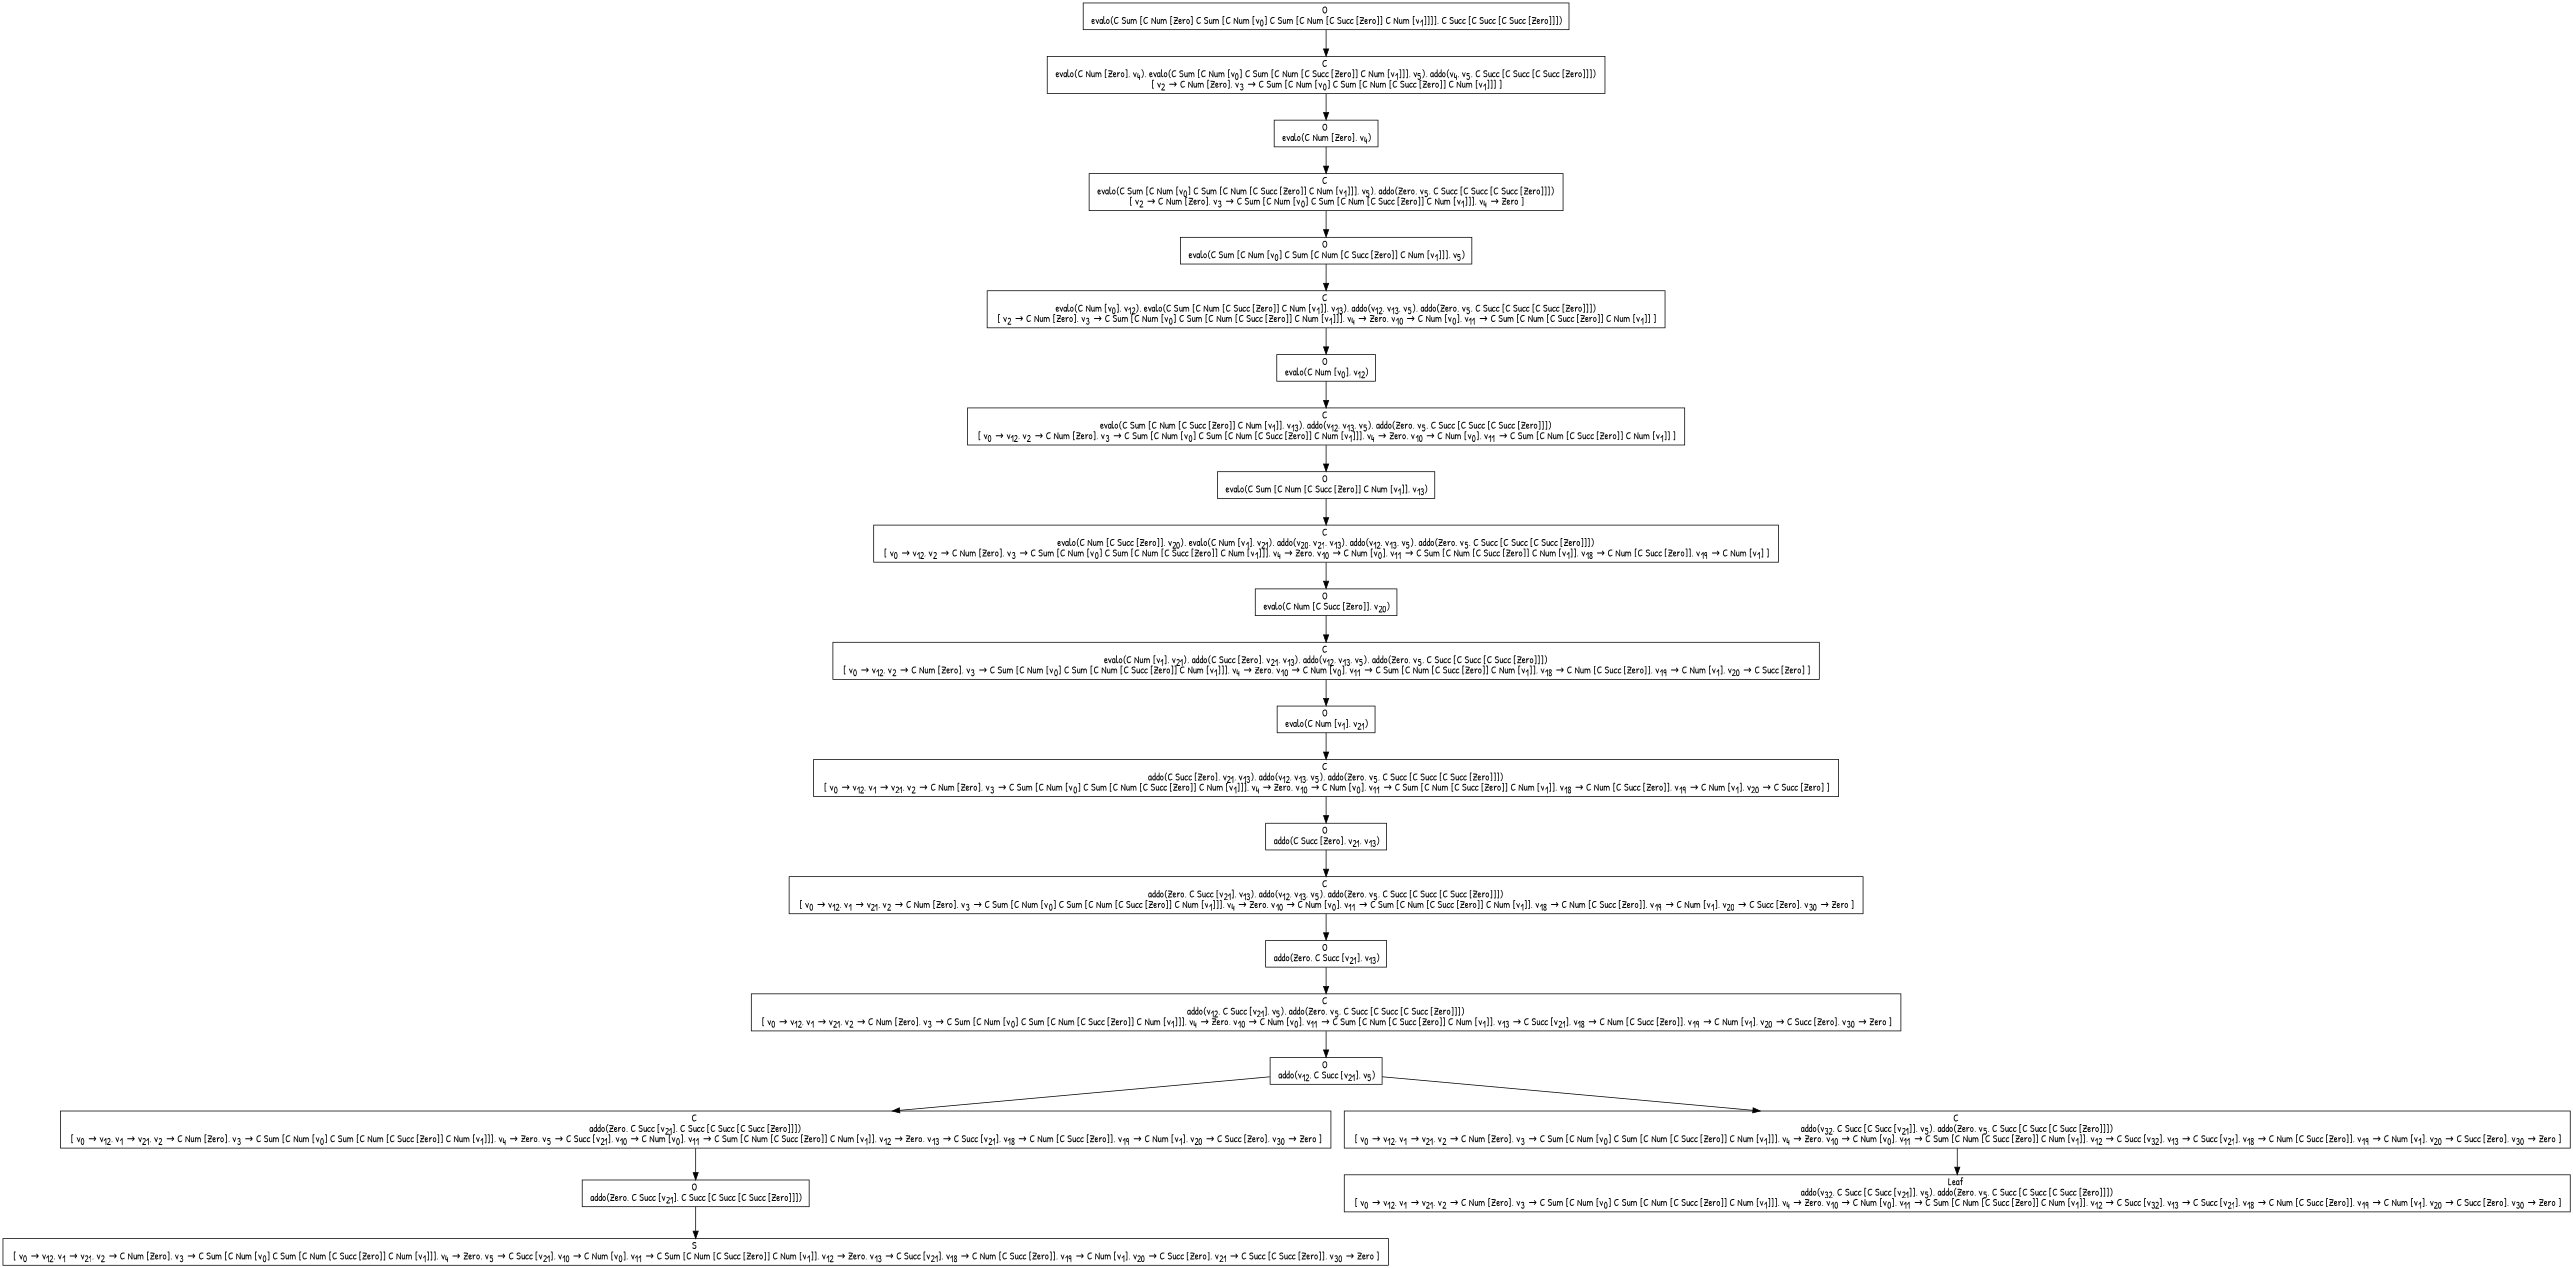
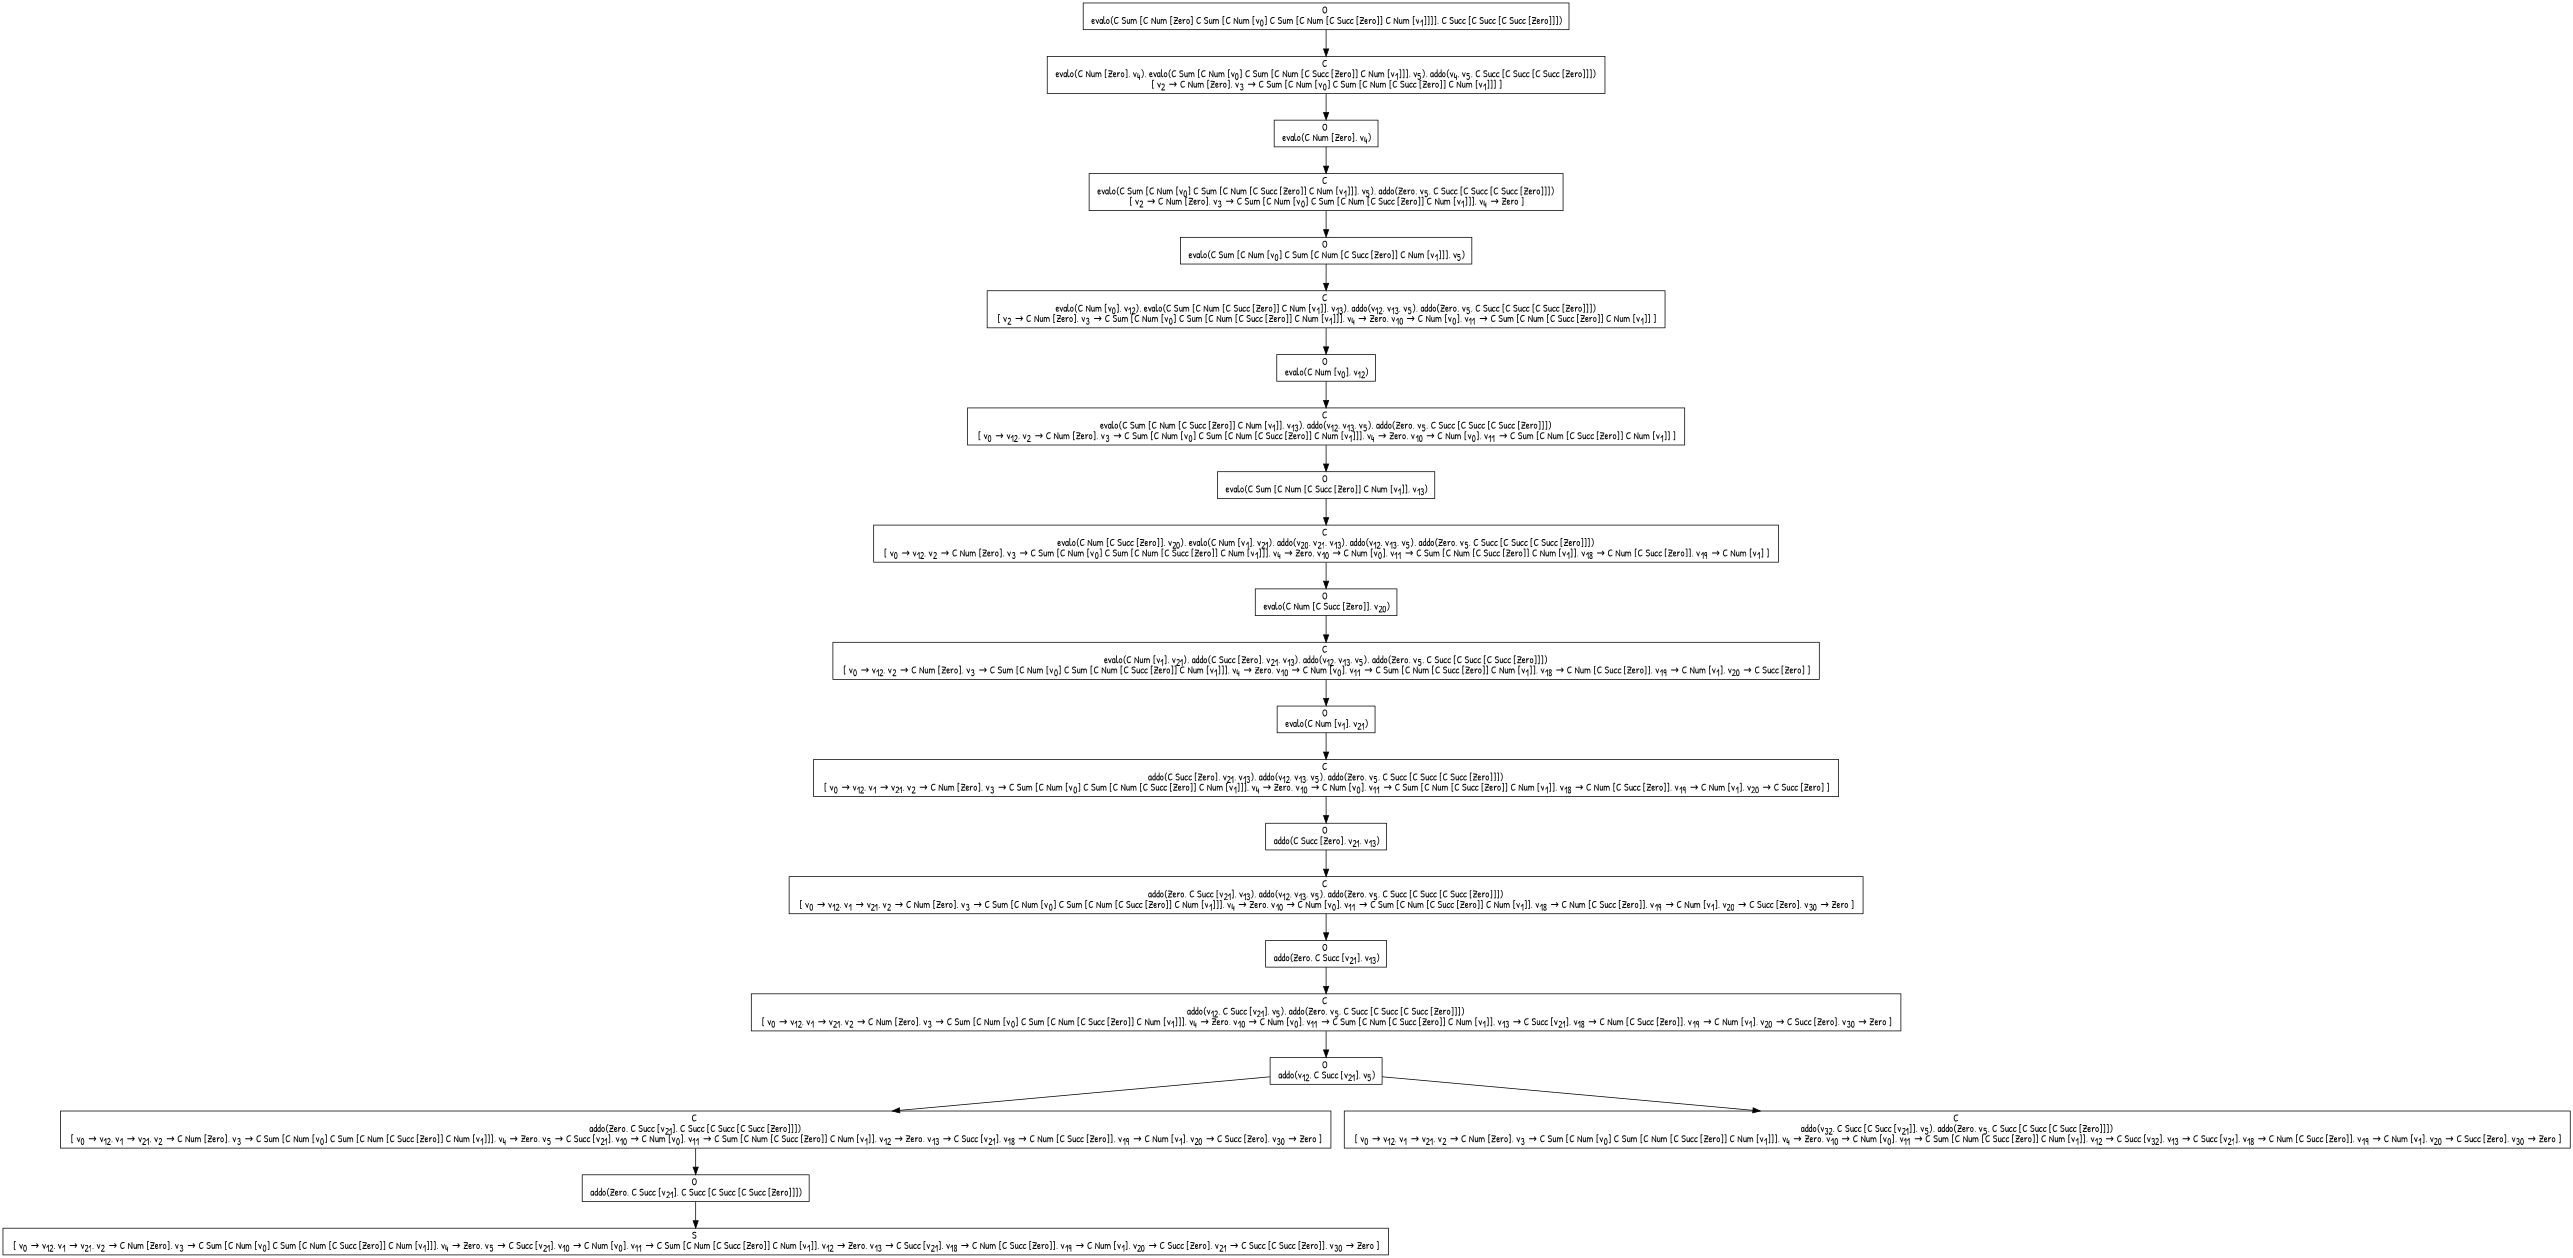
node "Leaf": removed
